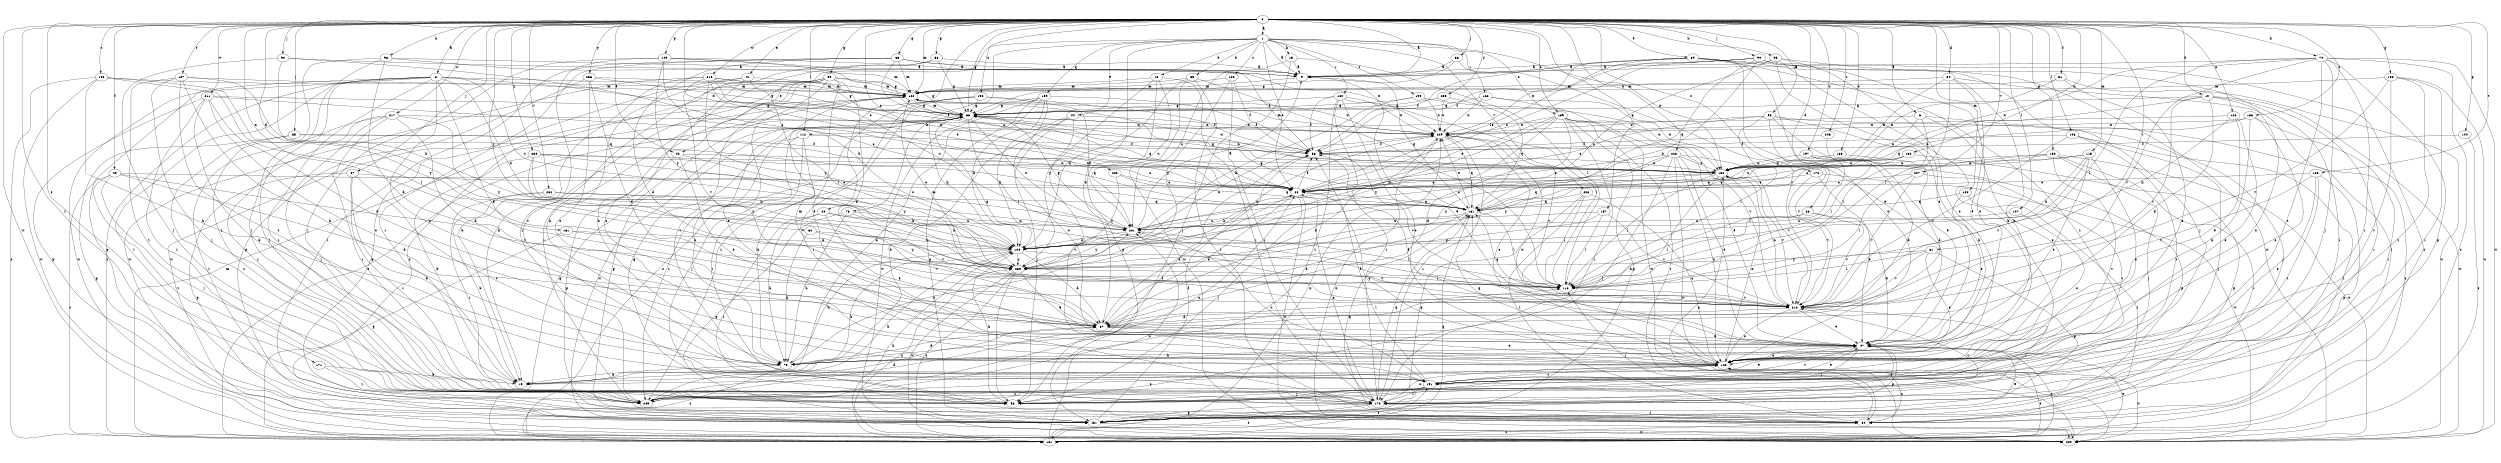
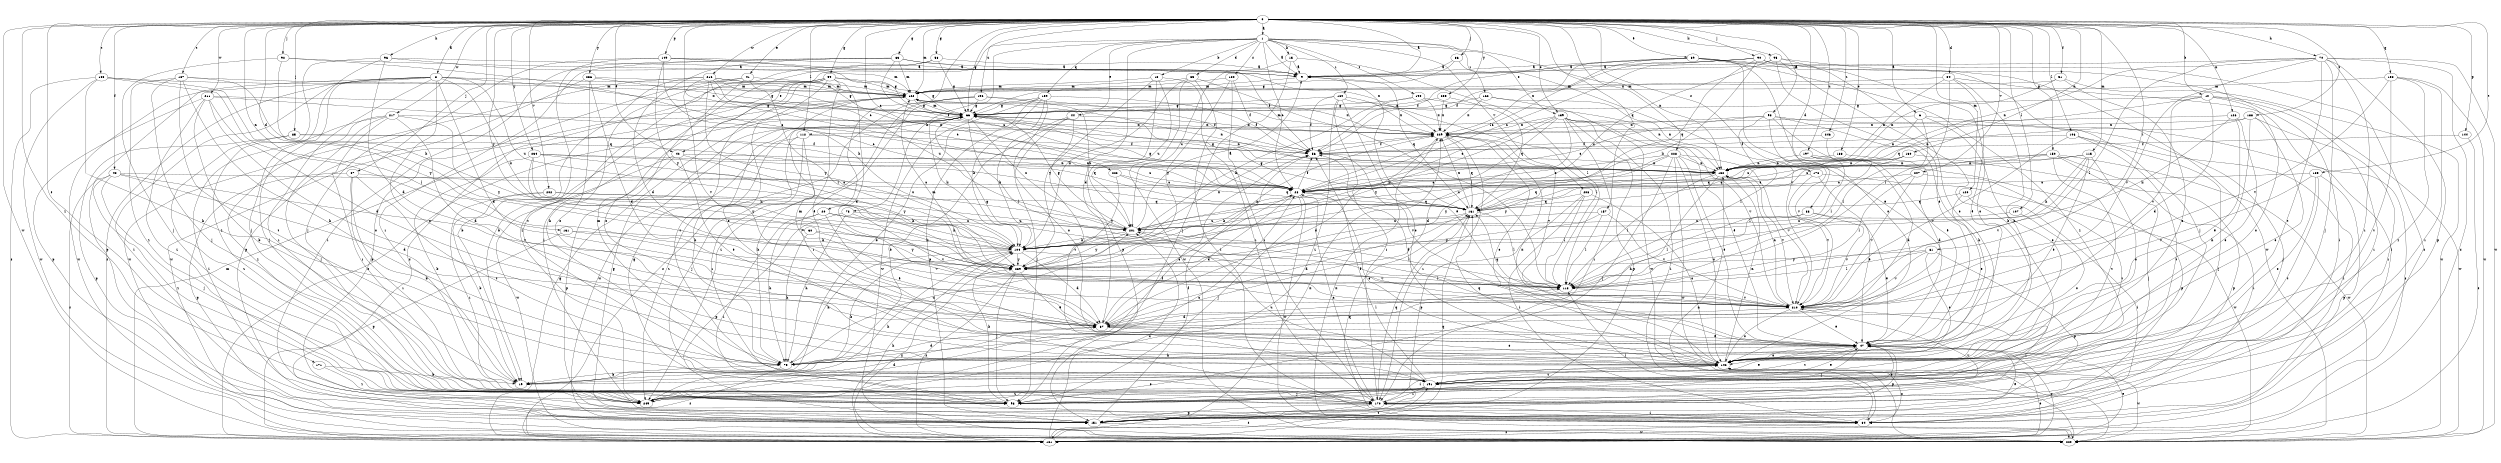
edge "59" -> "75": label "h" -> "m"
edge "170" -> "142": label "o" -> "i"
edge "239" -> "220": now "42" -> "220"
